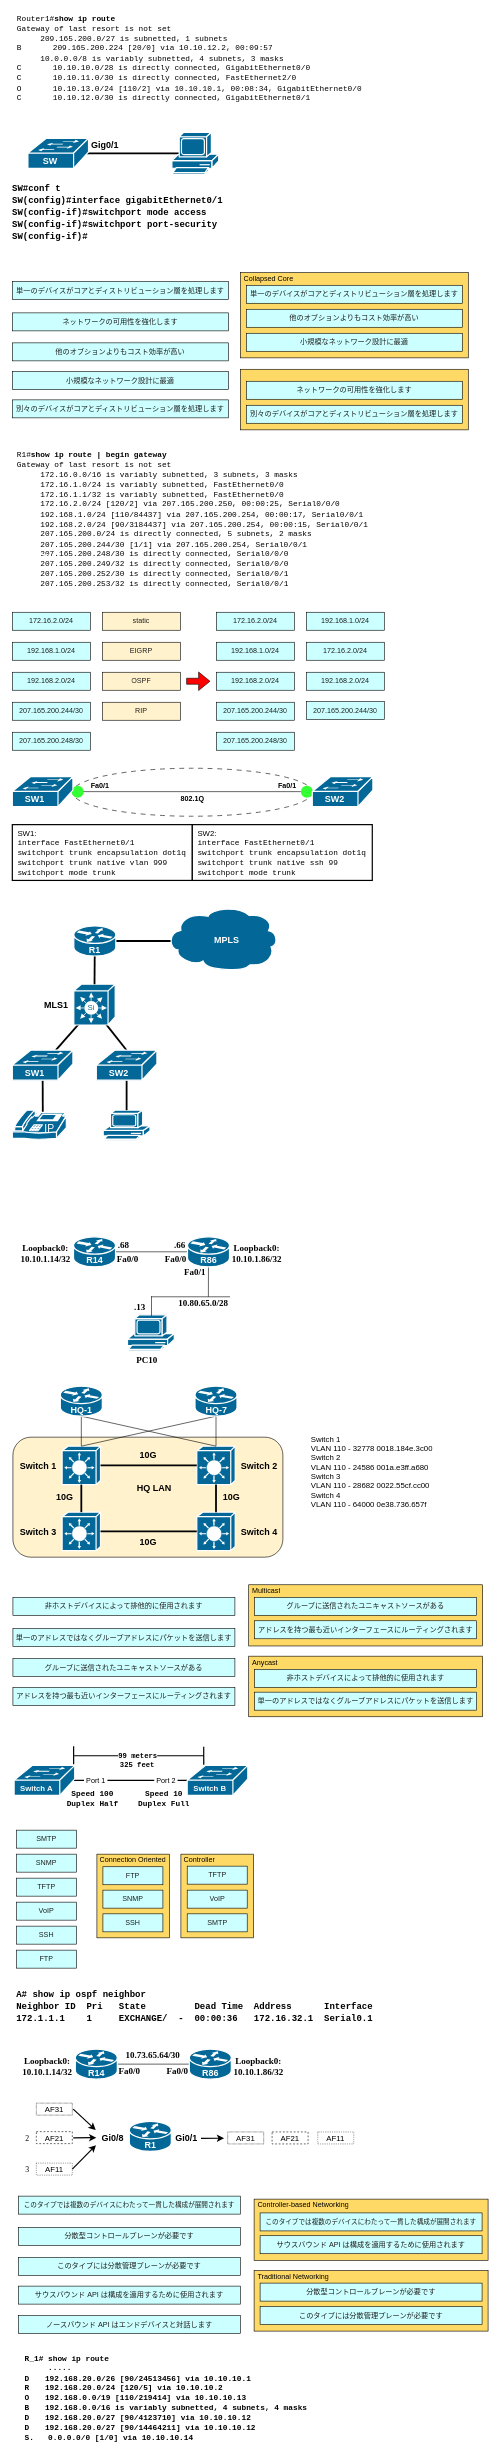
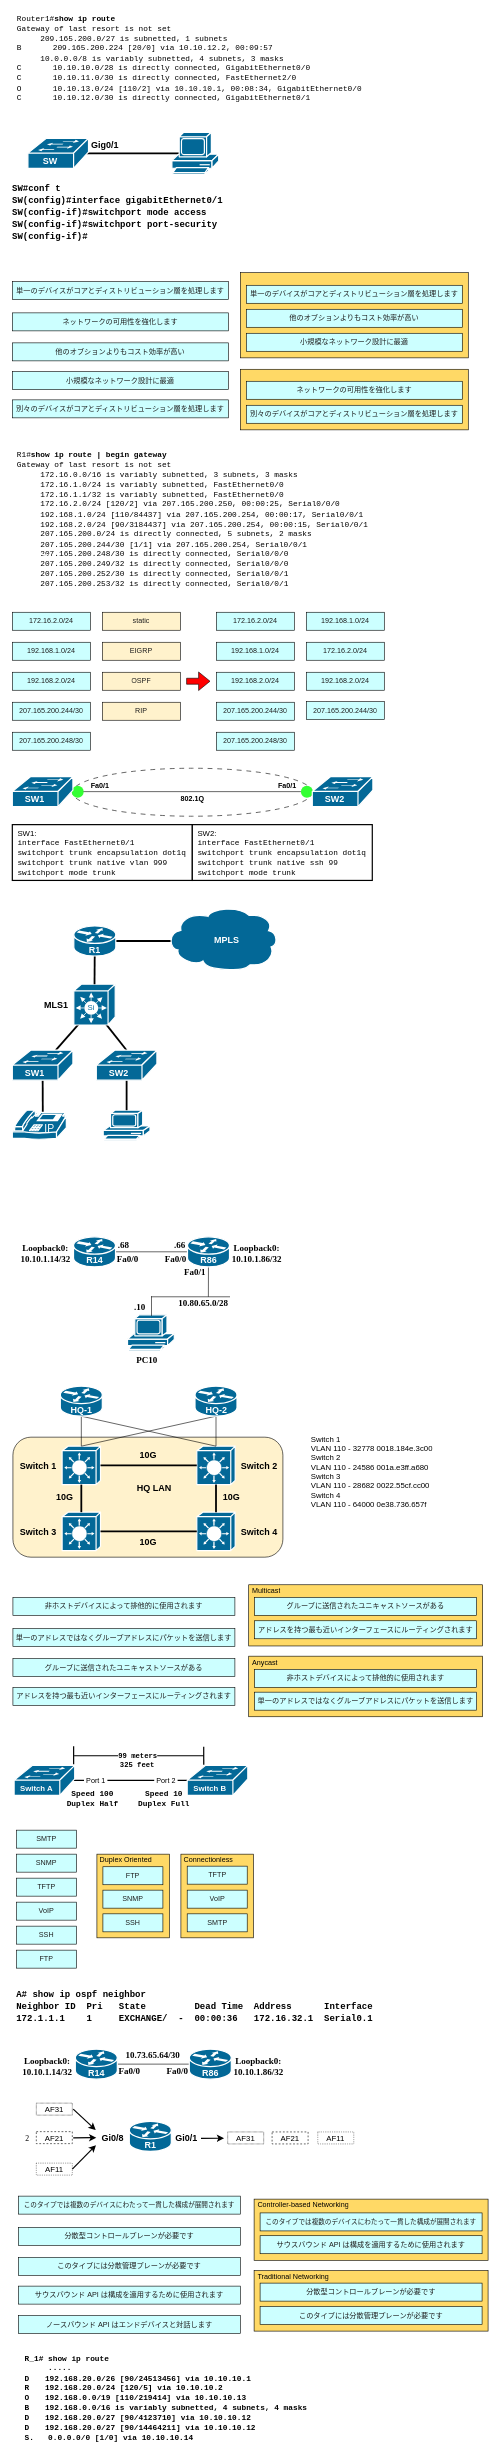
node "Collapsed Core": removed
node ".13": label ".13" -> ".10"
node "HQ-7": label "HQ-7" -> "HQ-2"
node "Connection Oriented": label "Connection Oriented" -> "Duplex Oriented"
node "Controller": label "Controller" -> "Connectionless"
node "3": removed
